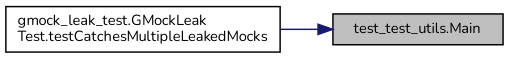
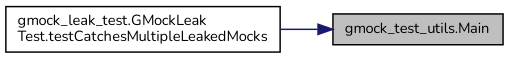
node "test_test_utils.Main": label "test_test_utils.Main" -> "gmock_test_utils.Main"
